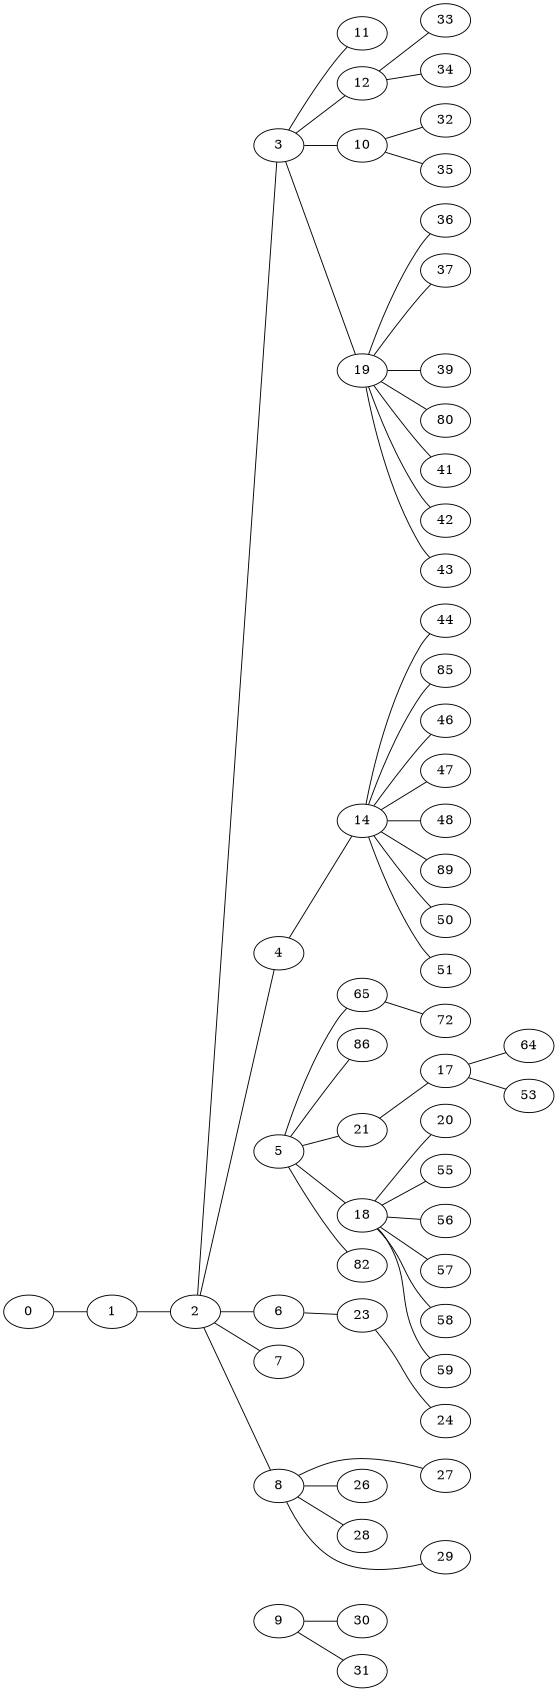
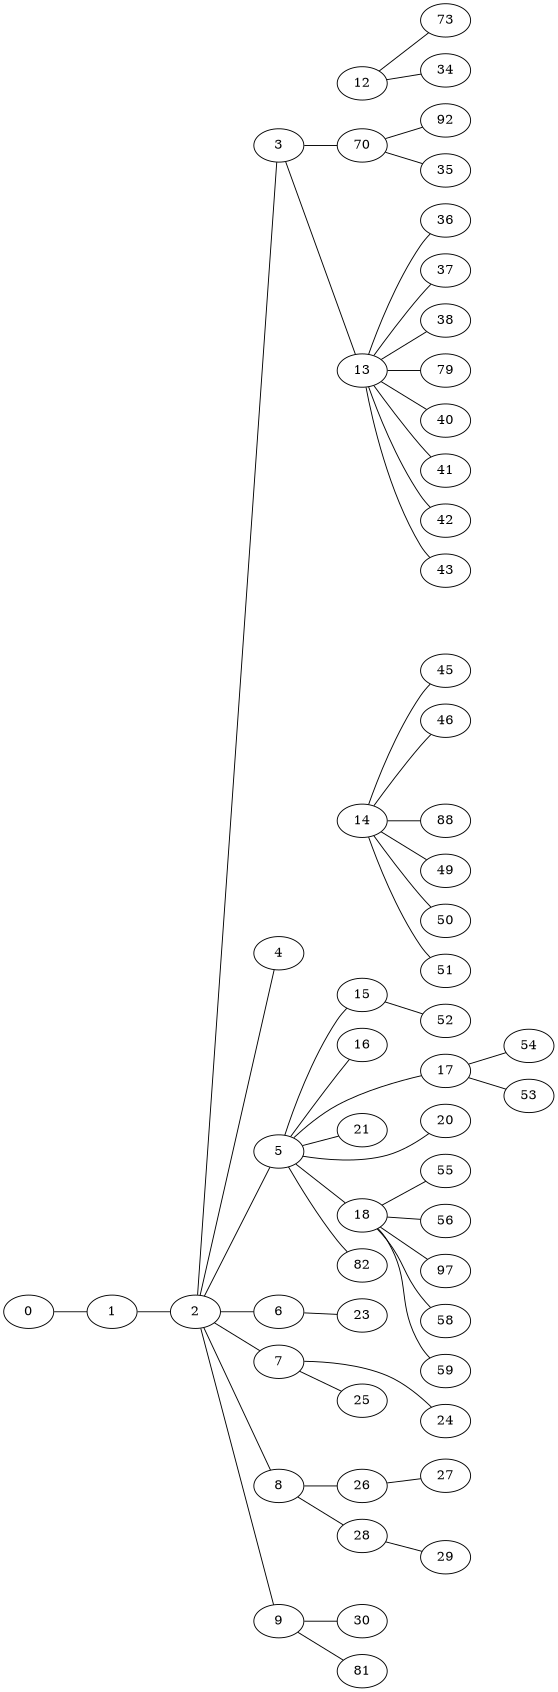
node "33": label "33" -> "73"
node "11": removed
edge "12" -- "3": removed
node "32": label "32" -> "92"
node "10": label "10" -> "70"
node "38": added
node "19": label "19" -> "13"
node "39": label "39" -> "79"
node "80": label "80" -> "40"
node "44": removed
node "85": label "85" -> "45"
node "47": removed
node "48": label "48" -> "88"
node "89": label "89" -> "49"
edge "14" -- "4": removed
node "65": label "65" -> "15"
node "72": label "72" -> "52"
node "86": label "86" -> "16"
node "64": label "64" -> "54"
edge "17" -- "21": now "17" -- "5"
edge "20" -- "18": now "20" -- "5"
edge "5" -- "2": added
node "57": label "57" -> "97"
edge "23" -- "24": now "7" -- "24"
node "25": added
edge "27" -- "8": now "27" -- "26"
edge "2" -- "9": added
edge "8" -- "29": now "28" -- "29"
node "31": label "31" -> "81"
